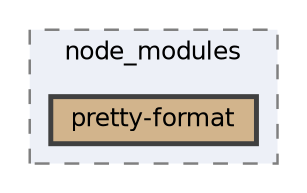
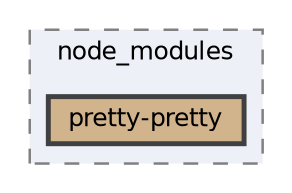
node "pretty-format": label "pretty-format" -> "pretty-pretty"
